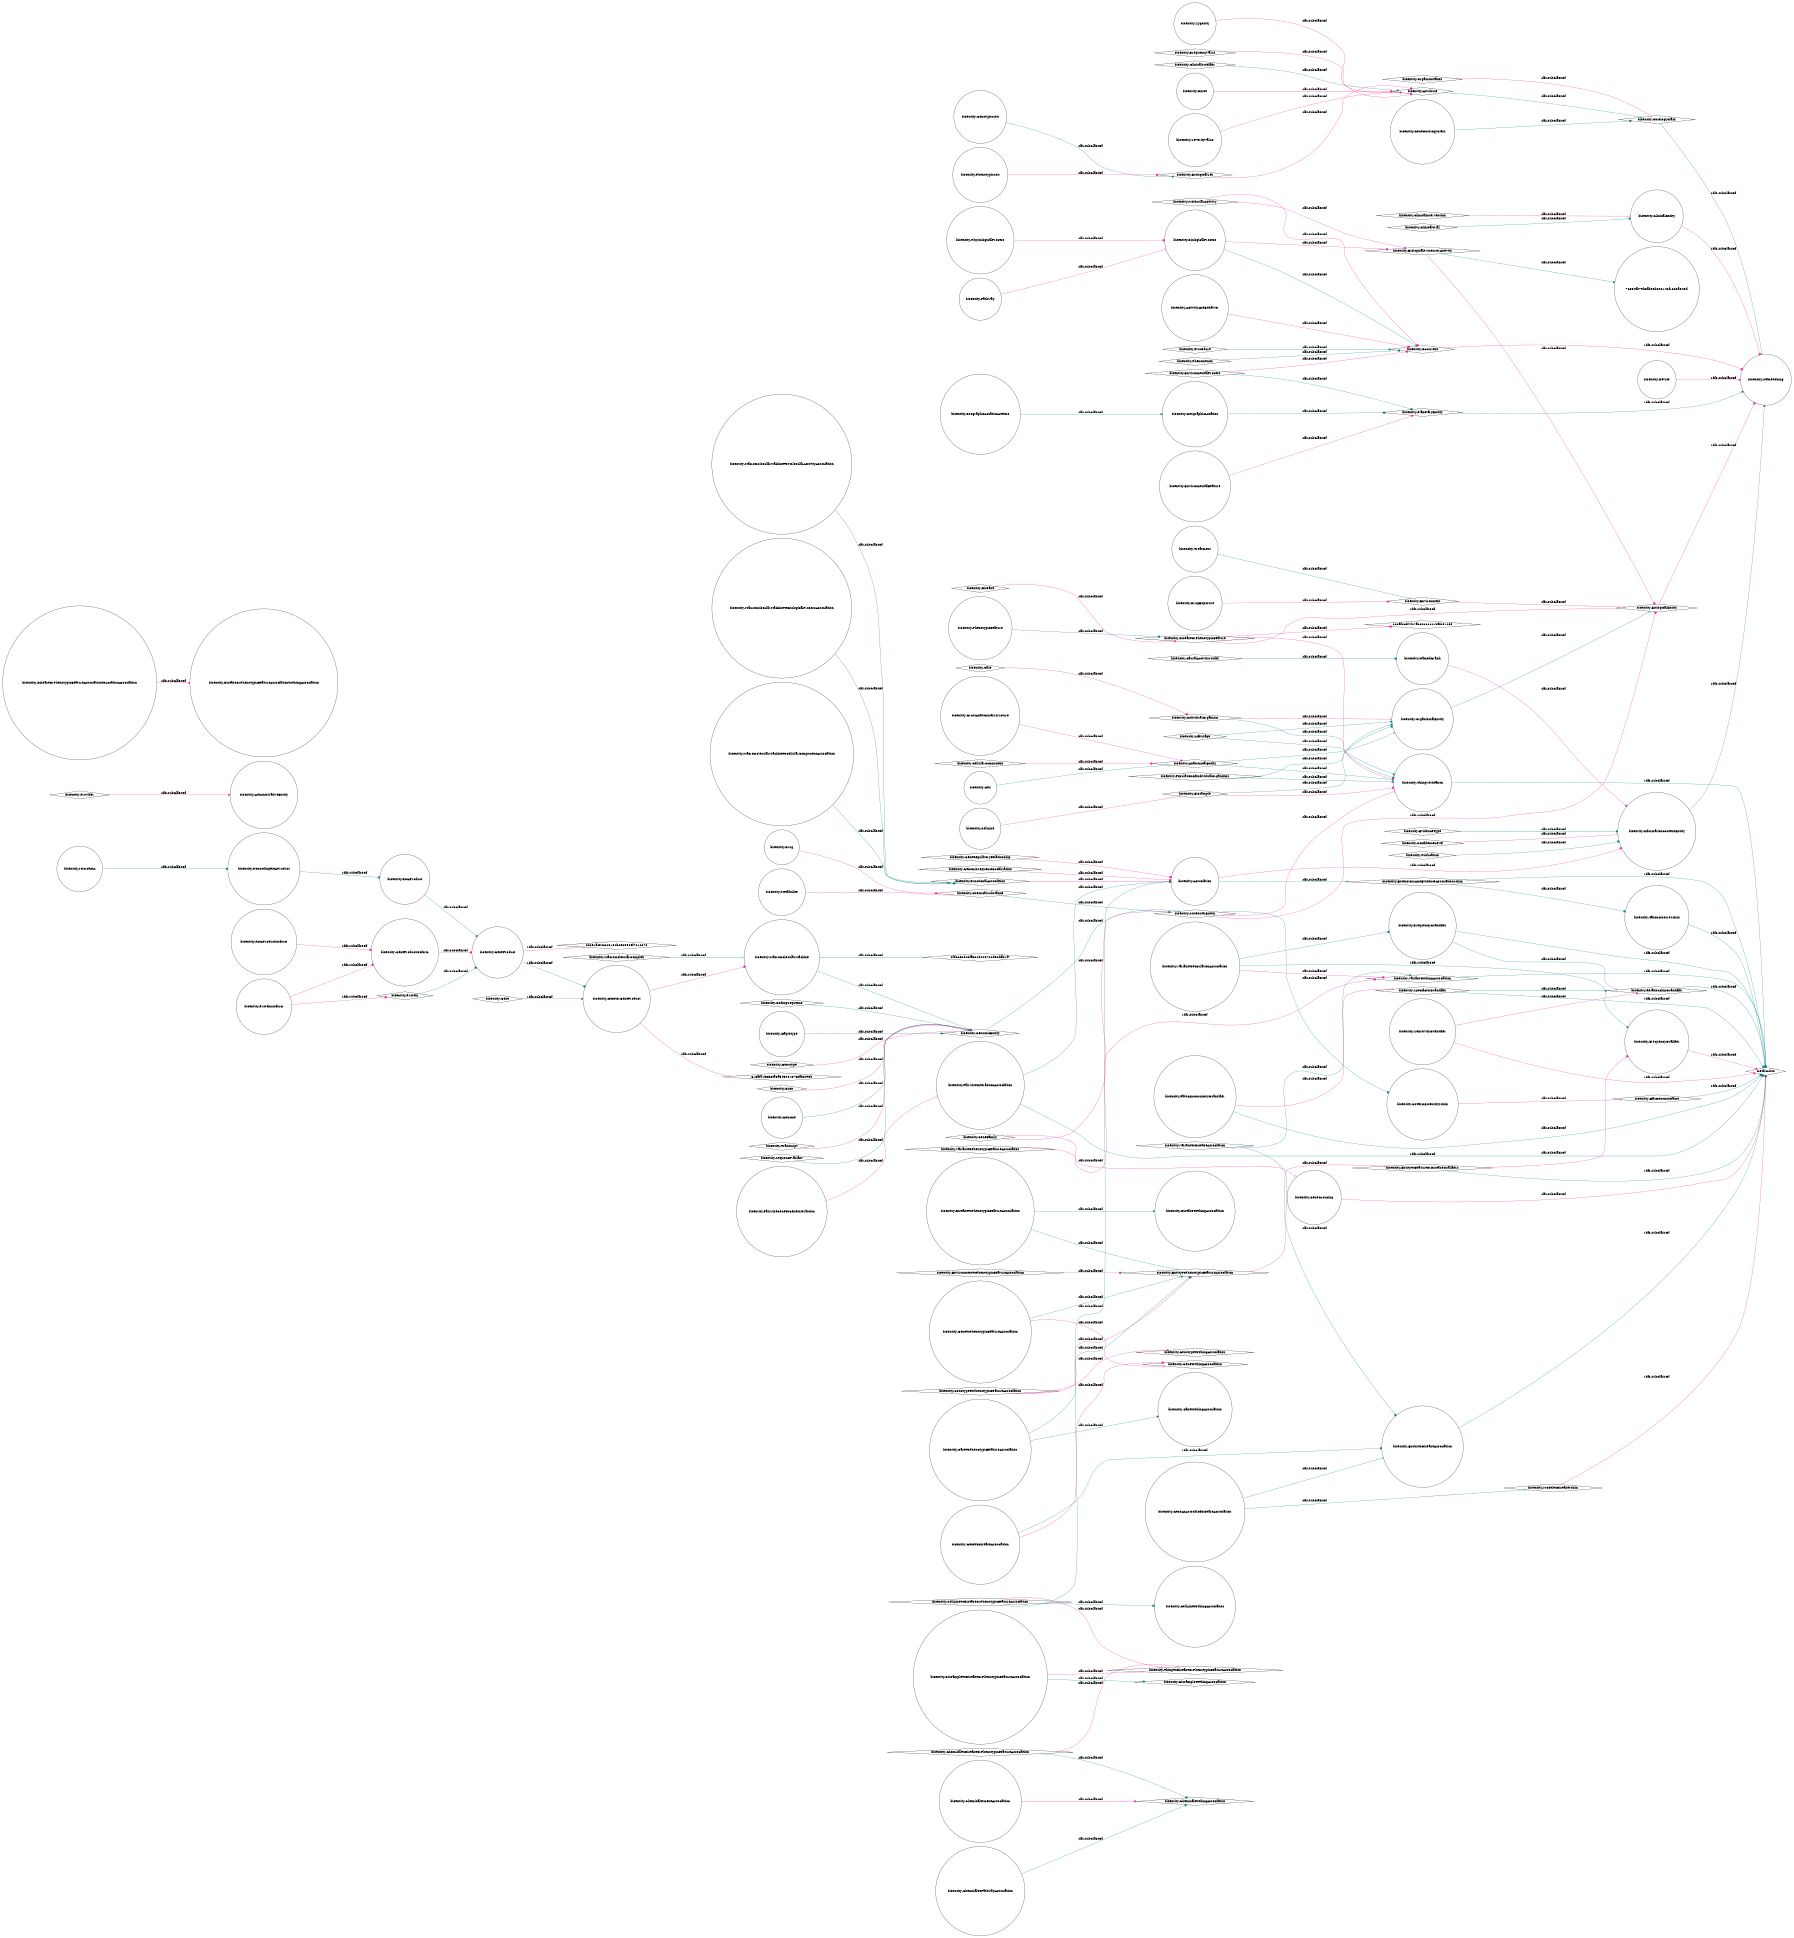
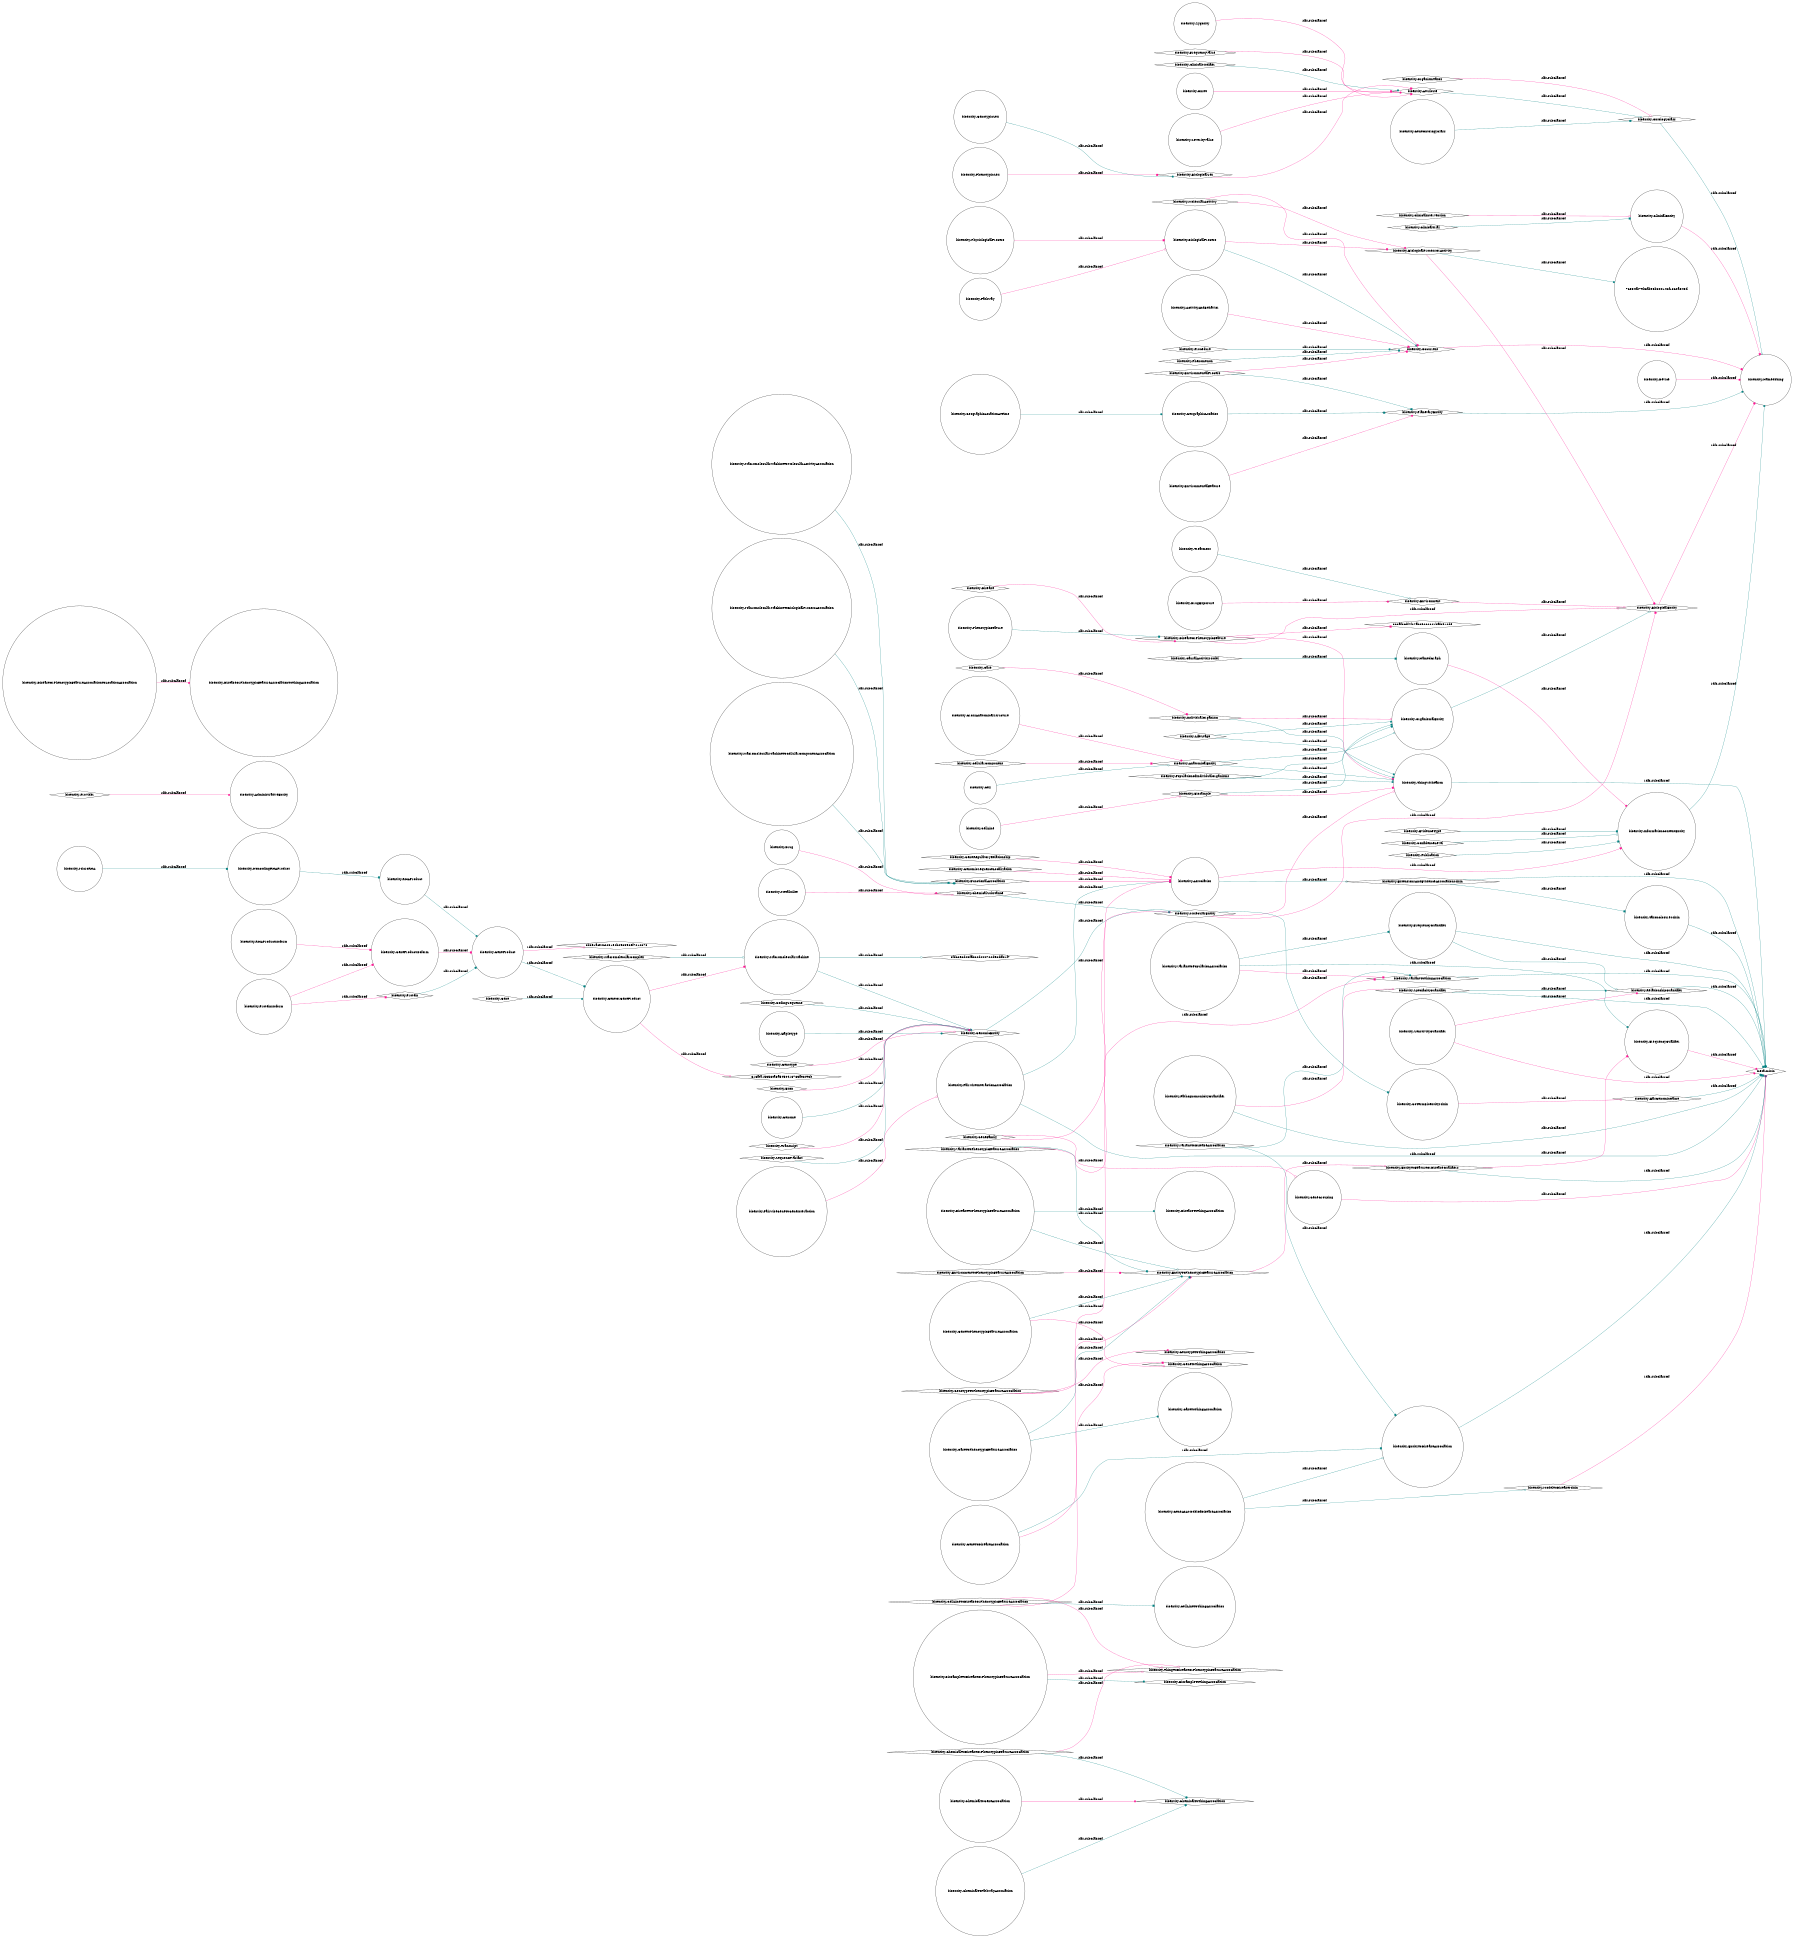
edge "bioentity:ConfidenceLevel" -> "bioentity:InformationContentEntity": color deeppink -> teal
edge "bioentity:VariantToPhenotypicFeatureAssociation" -> "bioentity:EntityToPhenotypicFeatureAssociation": added, label "rdfs:subClassOf"
edge "bioentity:CellLineToDiseaseOrPhenotypicFeatureAssociation" -> "bioentity:Association": color teal -> deeppink
